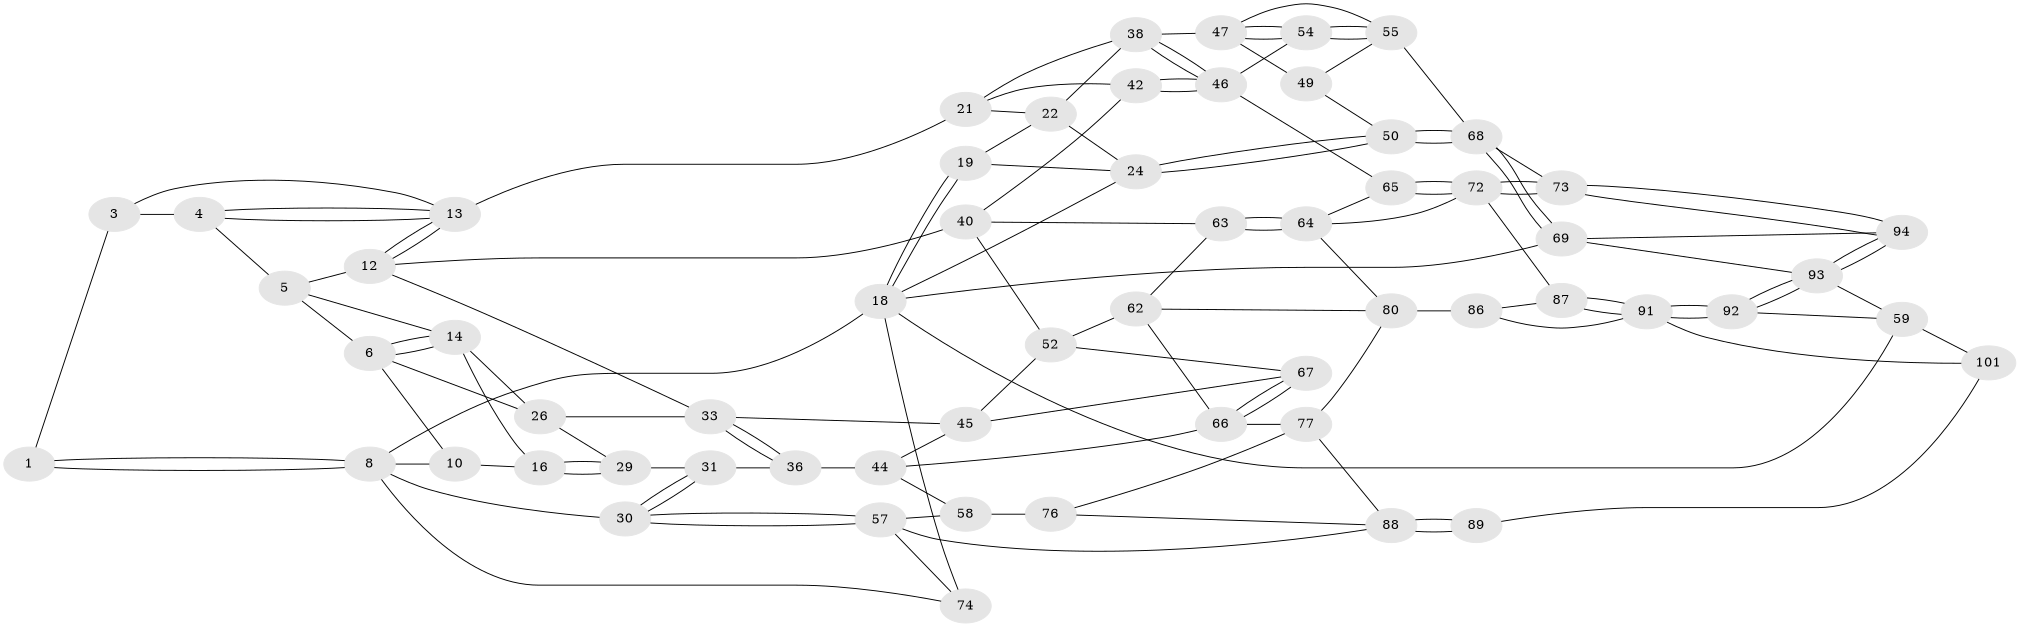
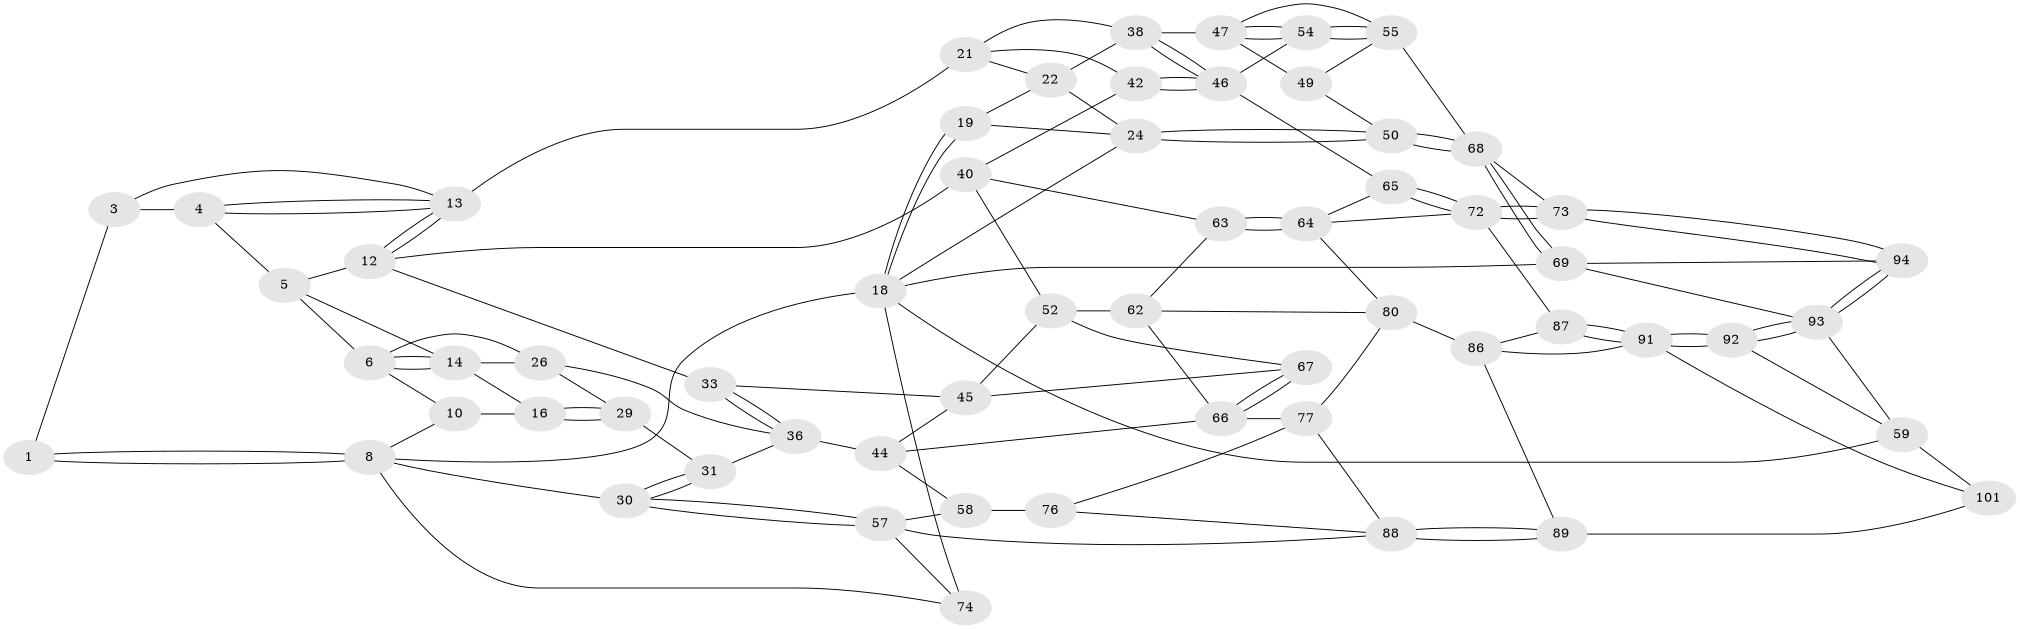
edge "26" -- "33": now "26" -- "36"
edge "86" -- "89": added
